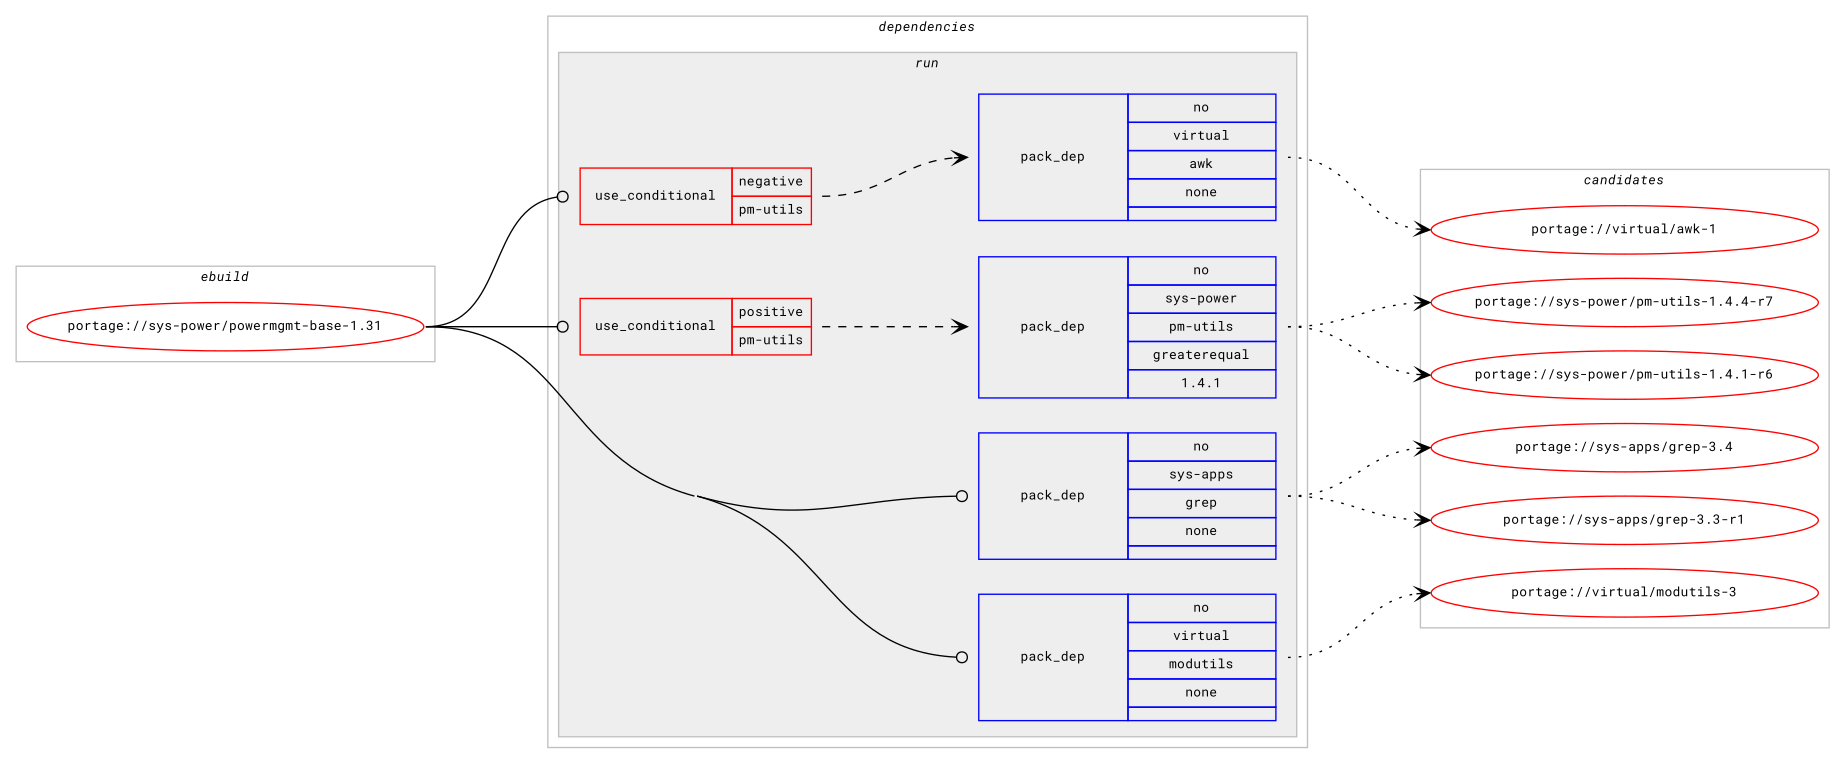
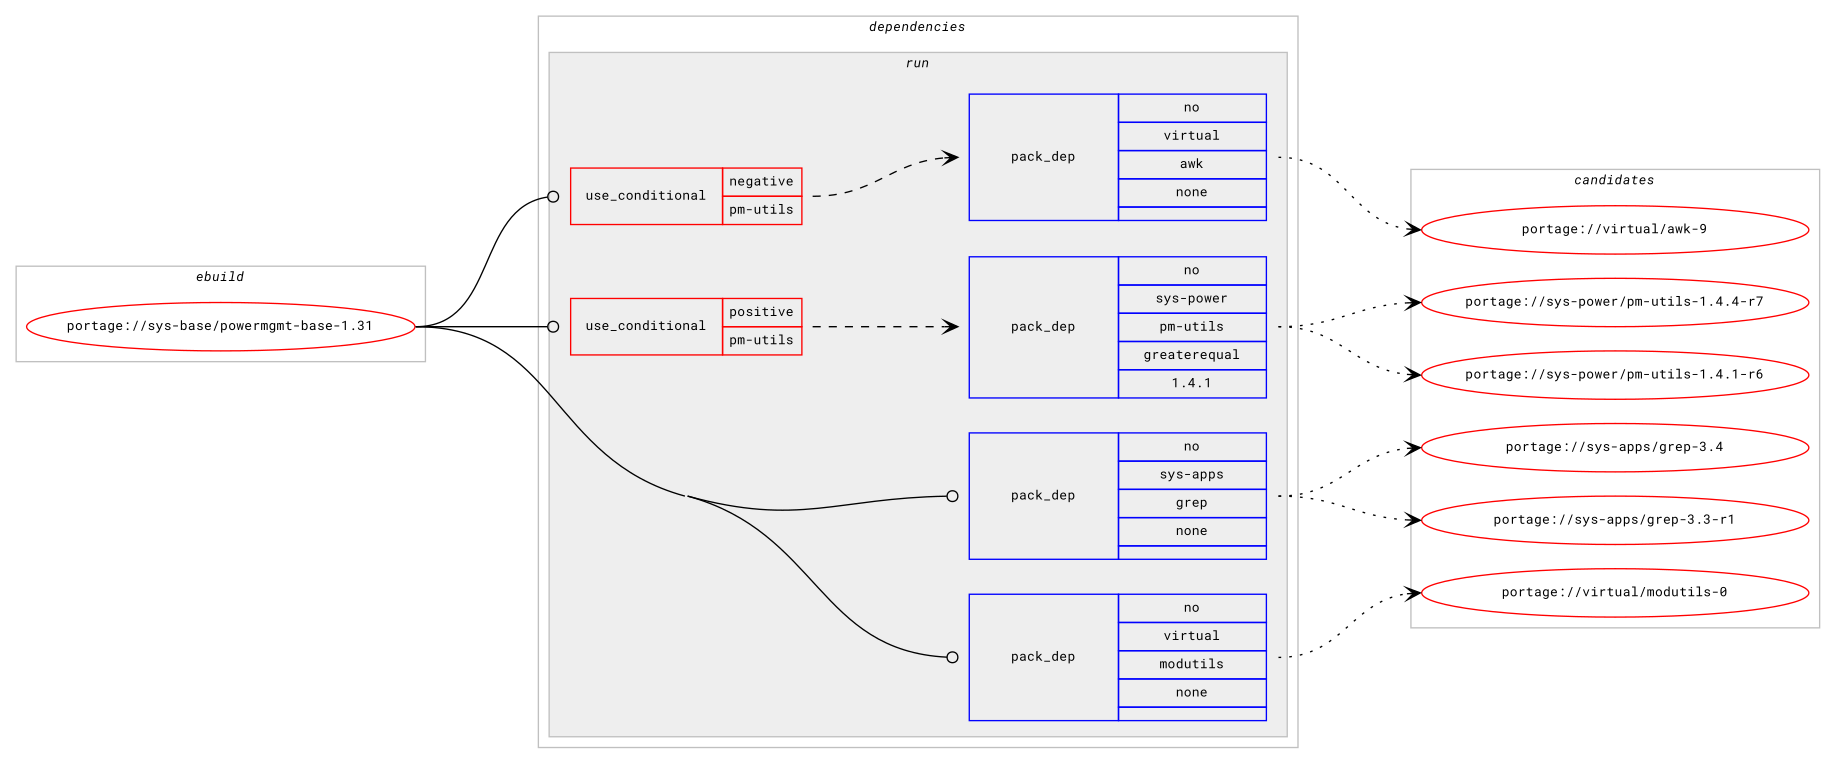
node "portage://virtual/awk-1": label "portage://virtual/awk-1" -> "portage://virtual/awk-9"
node "portage://sys-power/powermgmt-base-1.31": label "portage://sys-power/powermgmt-base-1.31" -> "portage://sys-base/powermgmt-base-1.31"
node "portage://virtual/modutils-3": label "portage://virtual/modutils-3" -> "portage://virtual/modutils-0"
